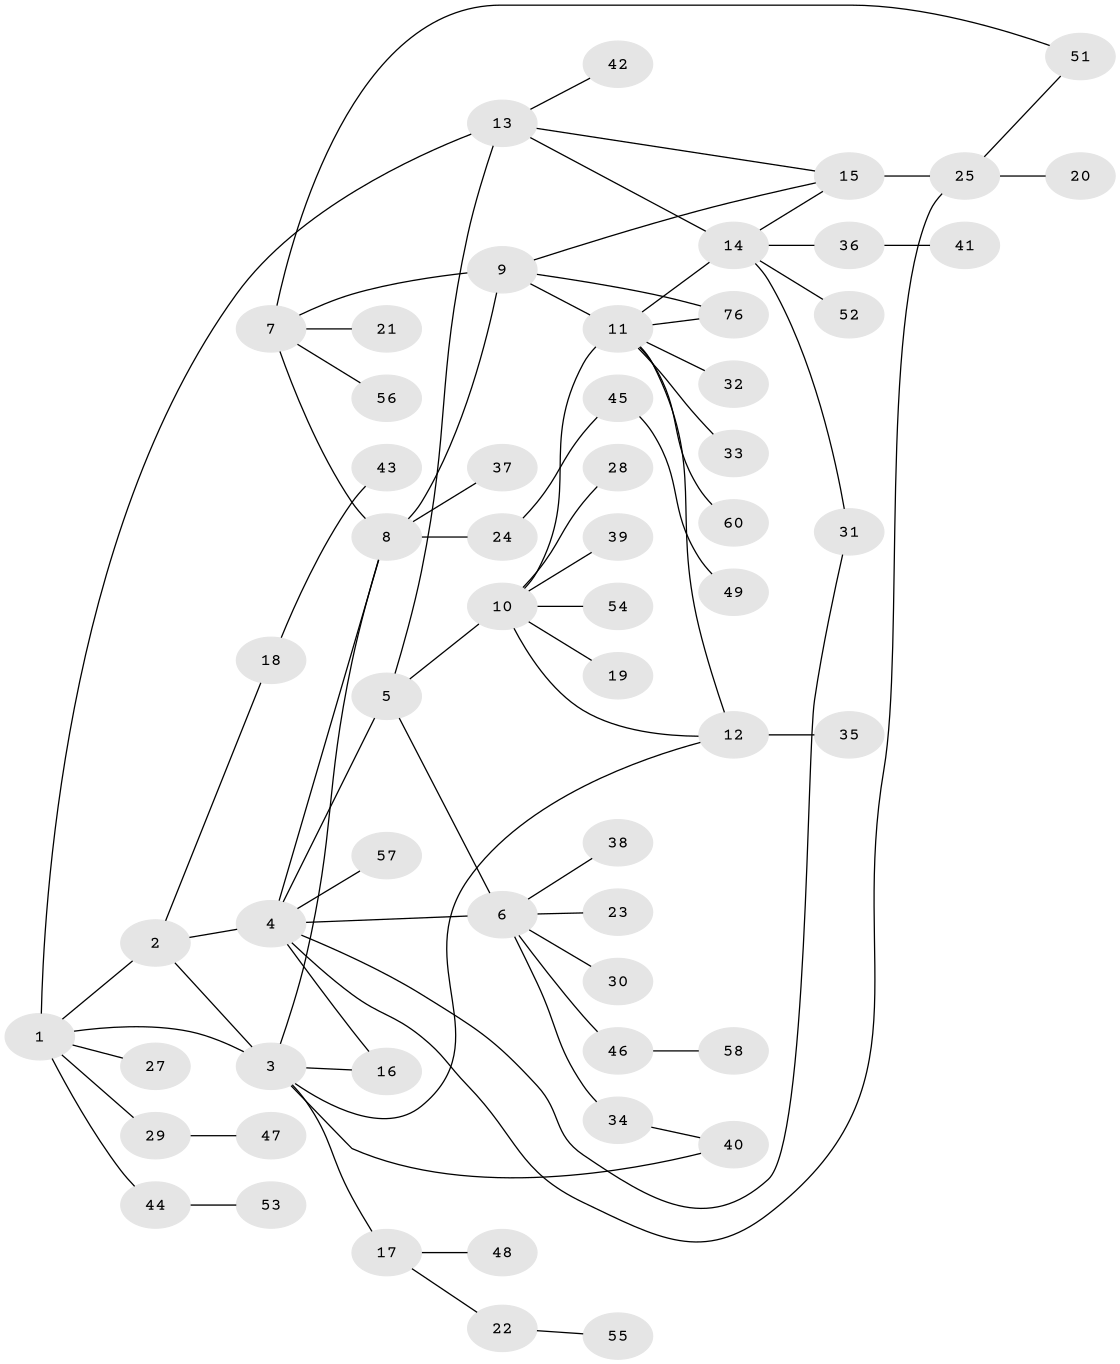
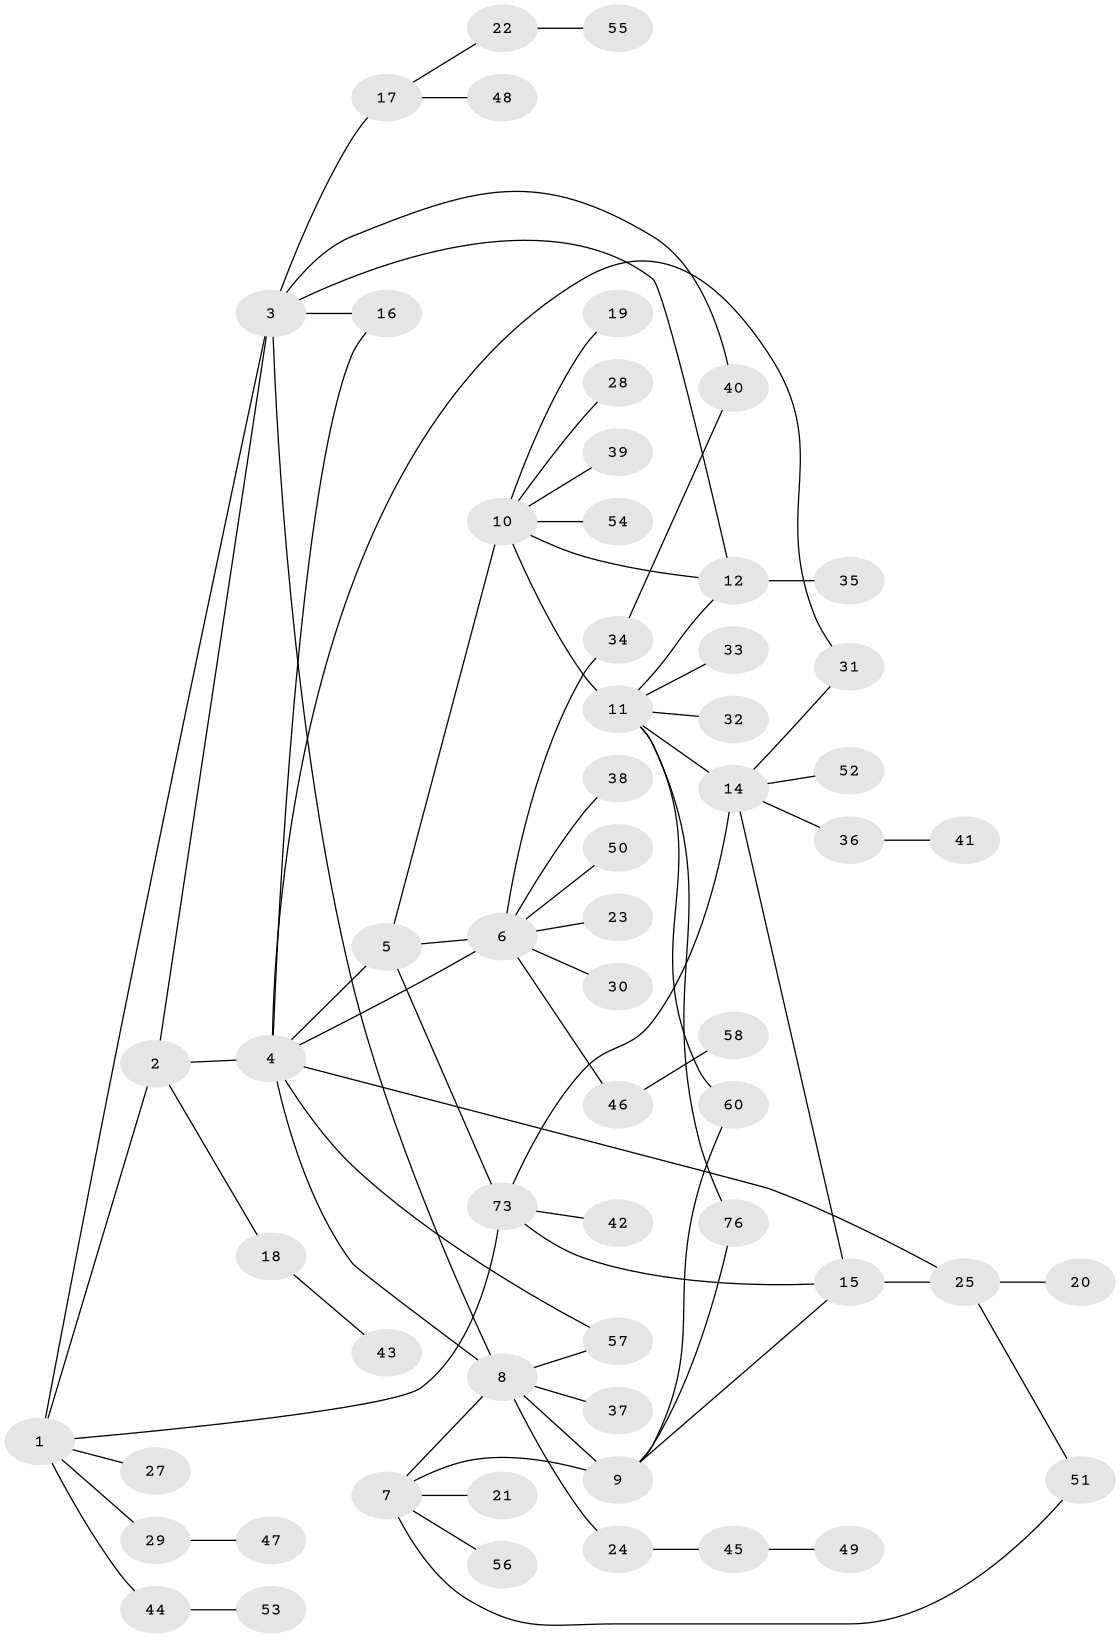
node "13": label "13" -> "73"
edge "9" -- "11": now "9" -- "60"
node "50": added
edge "57" -- "8": added
